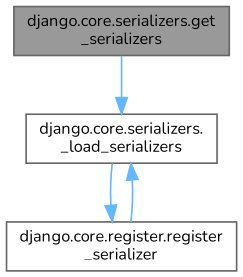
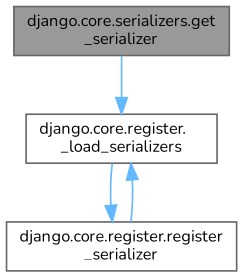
node "django.core.serializers.get _serializers": label "django.core.serializers.get _serializers" -> "django.core.serializers.get _serializer"
node "django.core.serializers. _load_serializers": label "django.core.serializers. _load_serializers" -> "django.core.register. _load_serializers"
